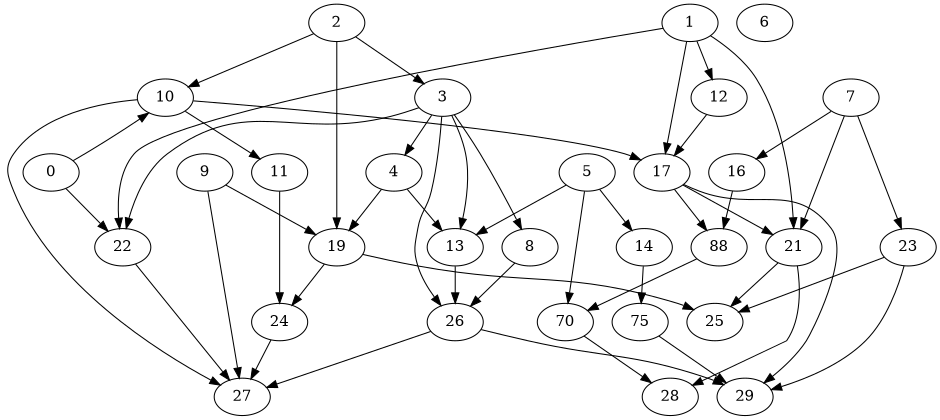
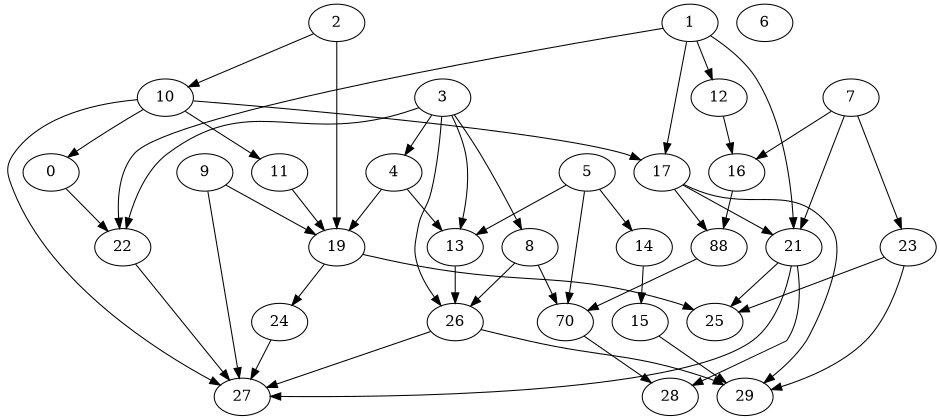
edge "2" -> "3": removed
edge "12" -> "17": now "12" -> "16"
edge "0" -> "10": reversed
edge "11" -> "24": now "11" -> "19"
edge "8" -> "70": added
node "75": label "75" -> "15"
edge "21" -> "27": added
